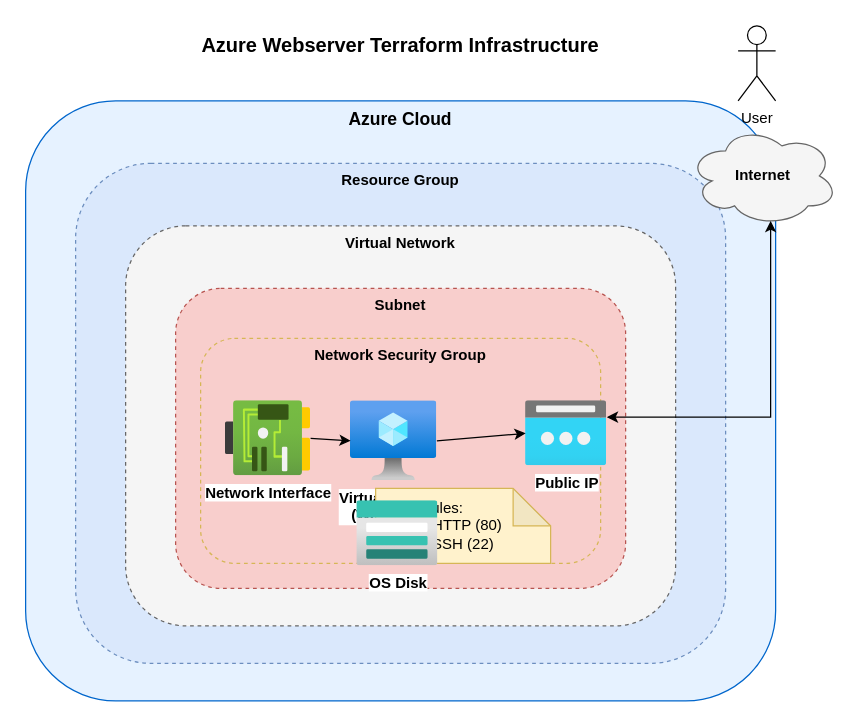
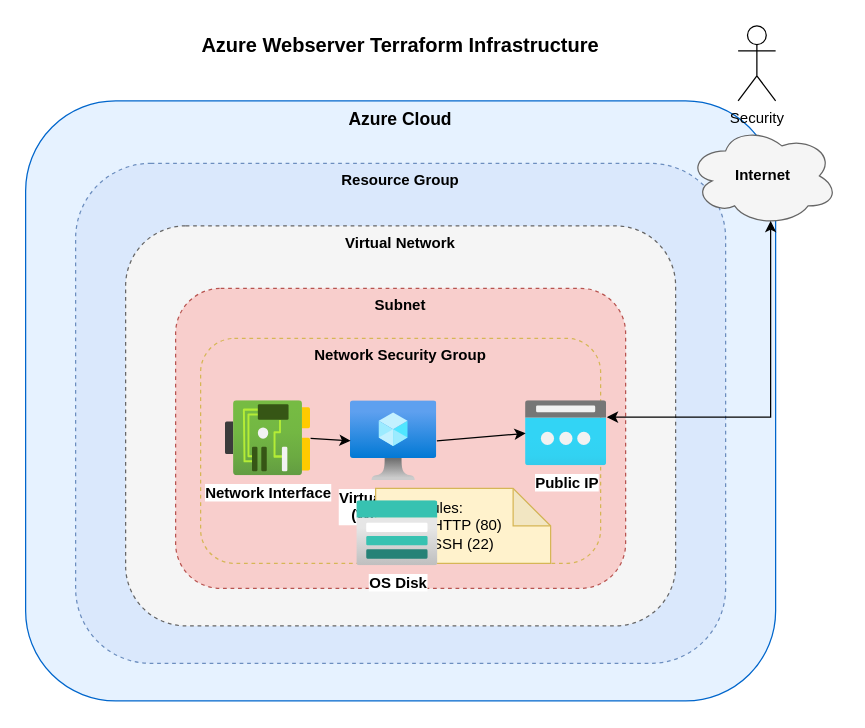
node "User": label "User" -> "Security"
